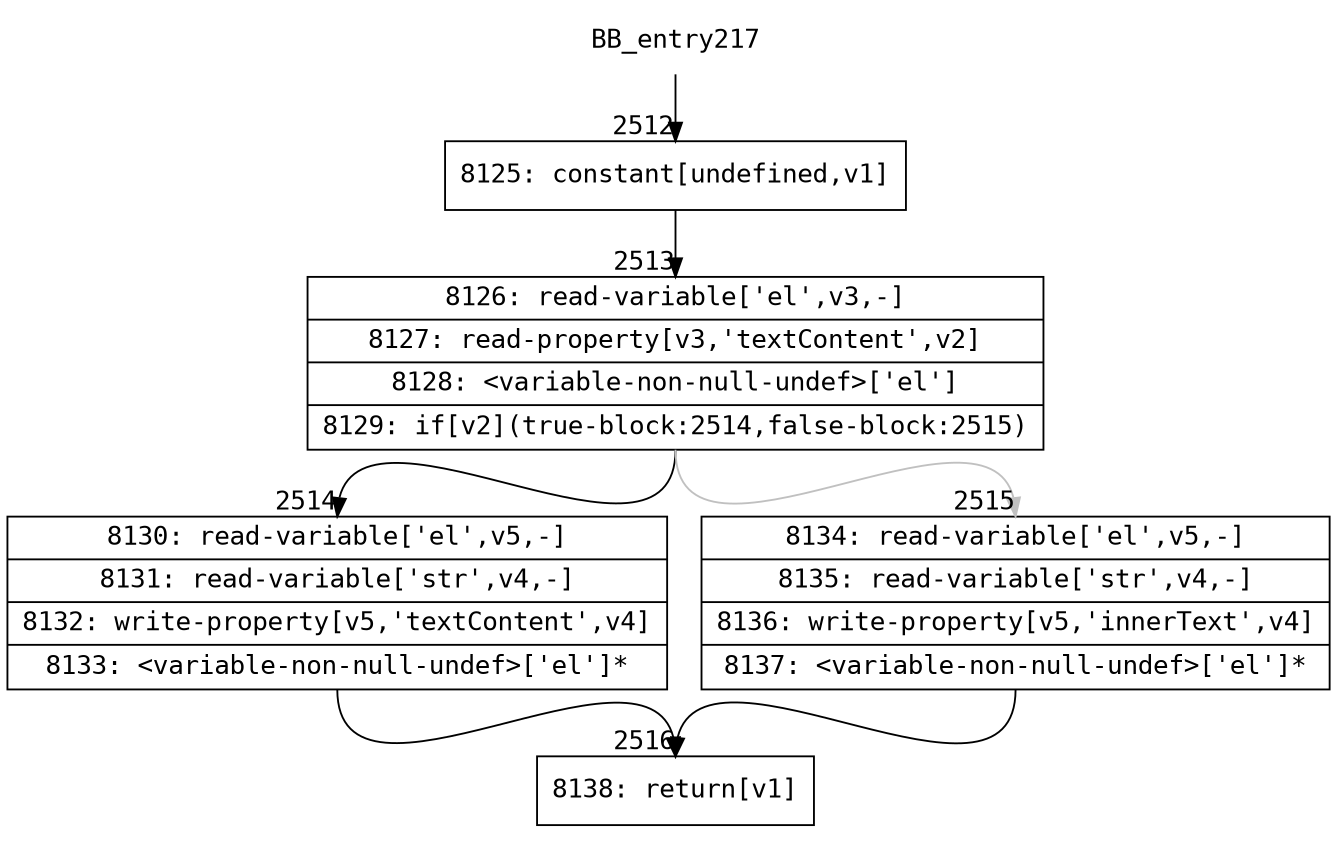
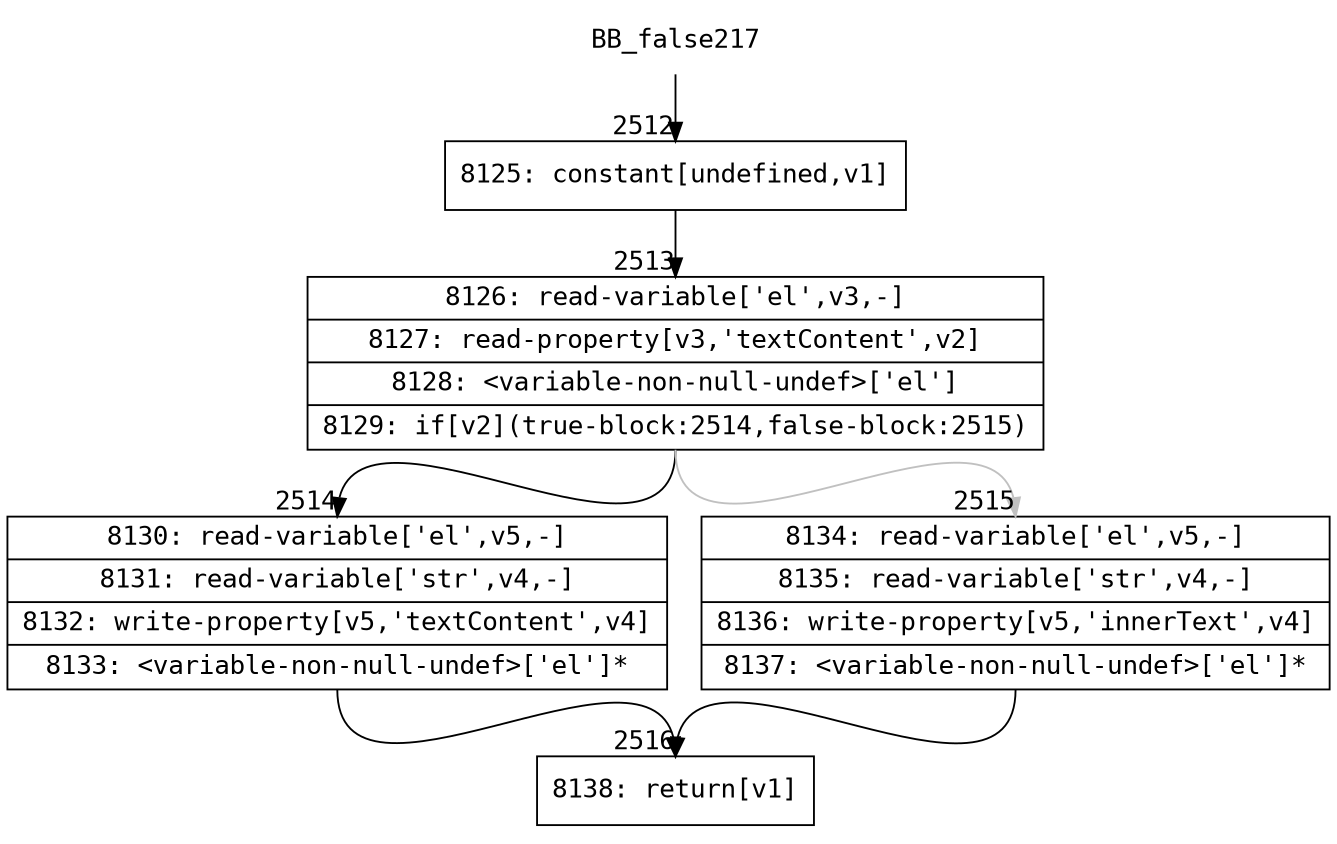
node "BB_entry217": label "BB_entry217" -> "BB_false217"
